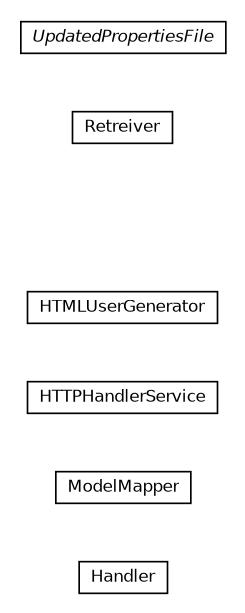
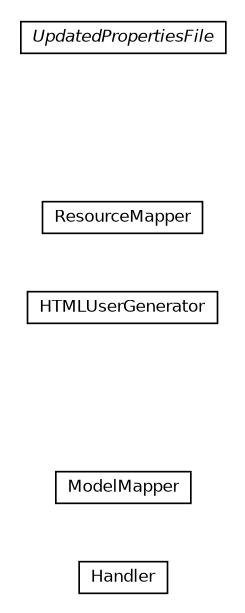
node "Retreiver": removed
node "ResourceMapper": added
node "HTTPHandlerService": removed
